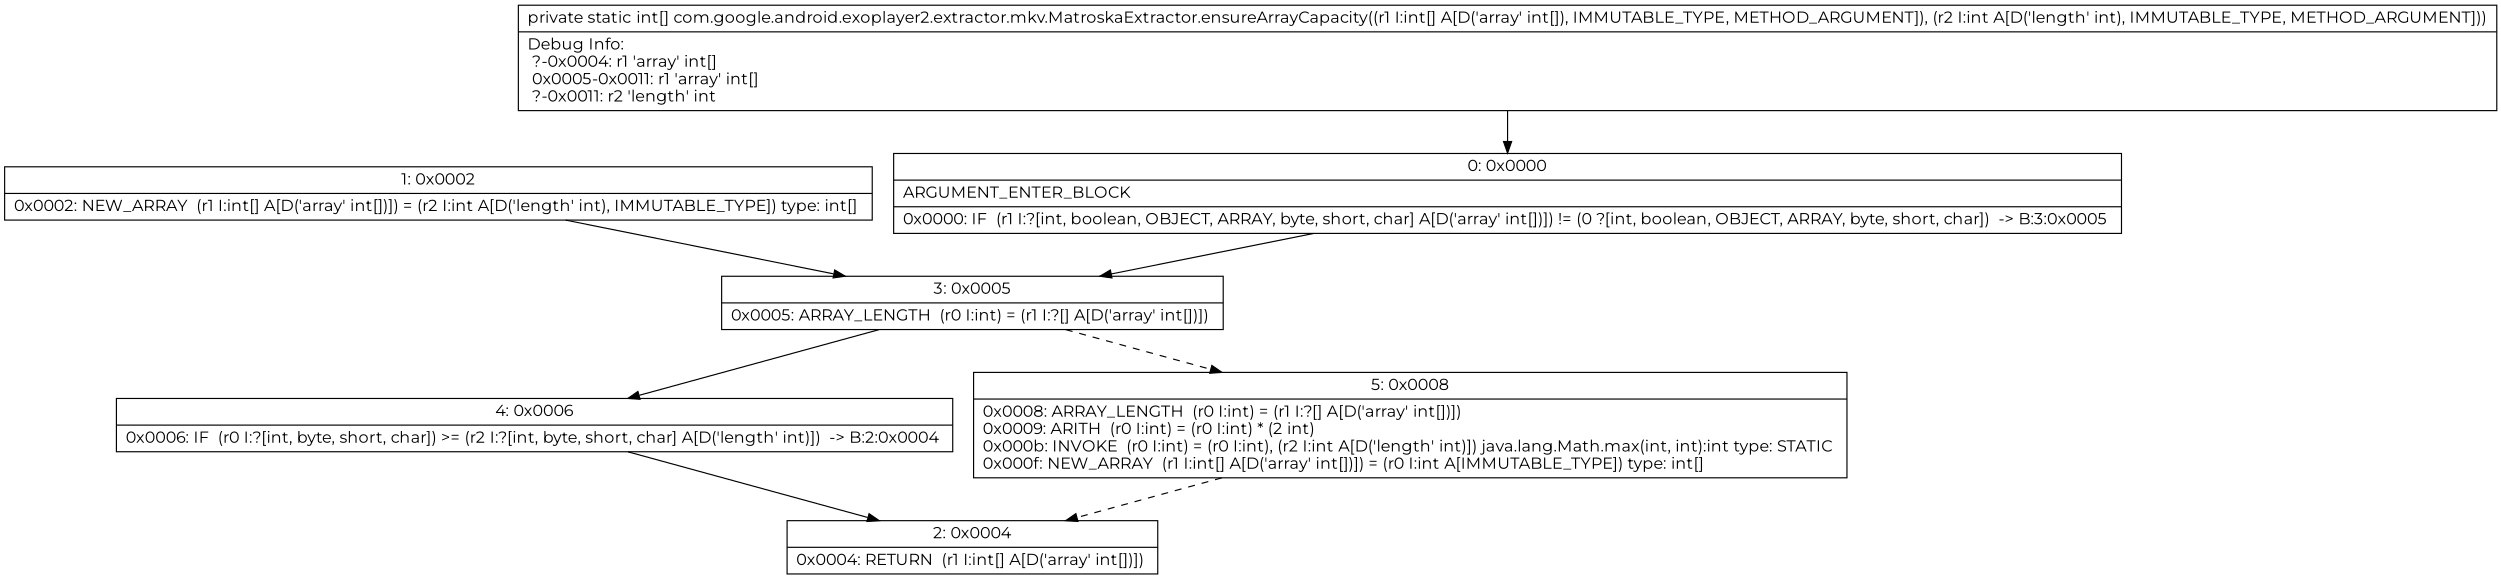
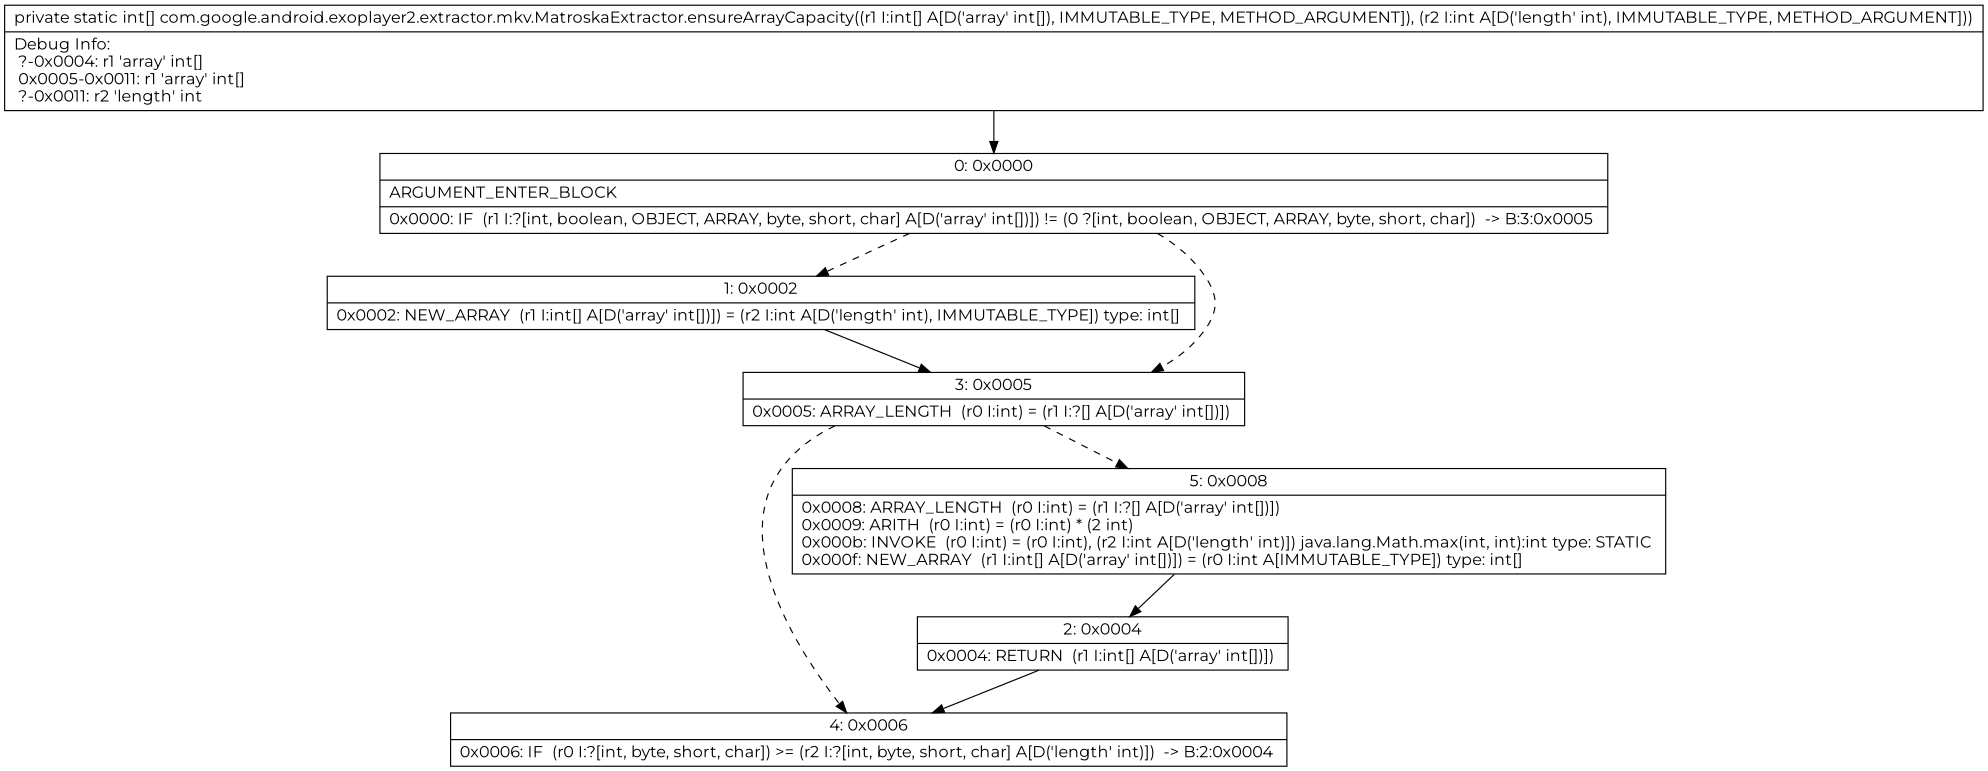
edge "0: 0x0000" -> "1: 0x0002": added
edge "0: 0x0000" -> "3: 0x0005": style solid -> dashed
edge "3: 0x0005" -> "4: 0x0006": style solid -> dashed
edge "4: 0x0006" -> "2: 0x0004": reversed
edge "5: 0x0008" -> "2: 0x0004": style dashed -> solid
